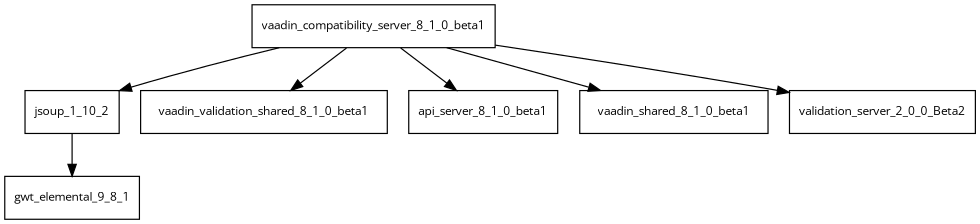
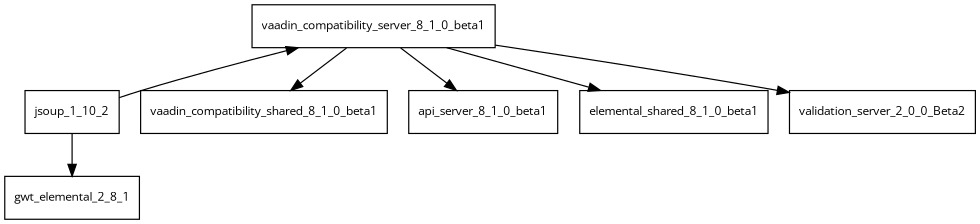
edge "vaadin_compatibility_server_8_1_0_beta1" -> "jsoup_1_10_2": reversed
node "vaadin_validation_shared_8_1_0_beta1": label "vaadin_validation_shared_8_1_0_beta1" -> "vaadin_compatibility_shared_8_1_0_beta1"
node "vaadin_shared_8_1_0_beta1": label "vaadin_shared_8_1_0_beta1" -> "elemental_shared_8_1_0_beta1"
node "gwt_elemental_9_8_1": label "gwt_elemental_9_8_1" -> "gwt_elemental_2_8_1"
